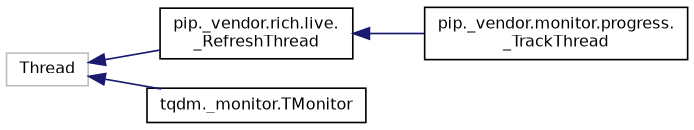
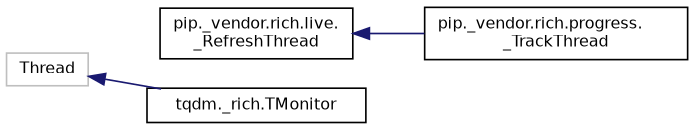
node "pip._vendor.monitor.progress. _TrackThread": label "pip._vendor.monitor.progress. _TrackThread" -> "pip._vendor.rich.progress. _TrackThread"
edge "pip._vendor.rich.live. _RefreshThread" -> "Thread": removed
node "tqdm._monitor.TMonitor": label "tqdm._monitor.TMonitor" -> "tqdm._rich.TMonitor"
